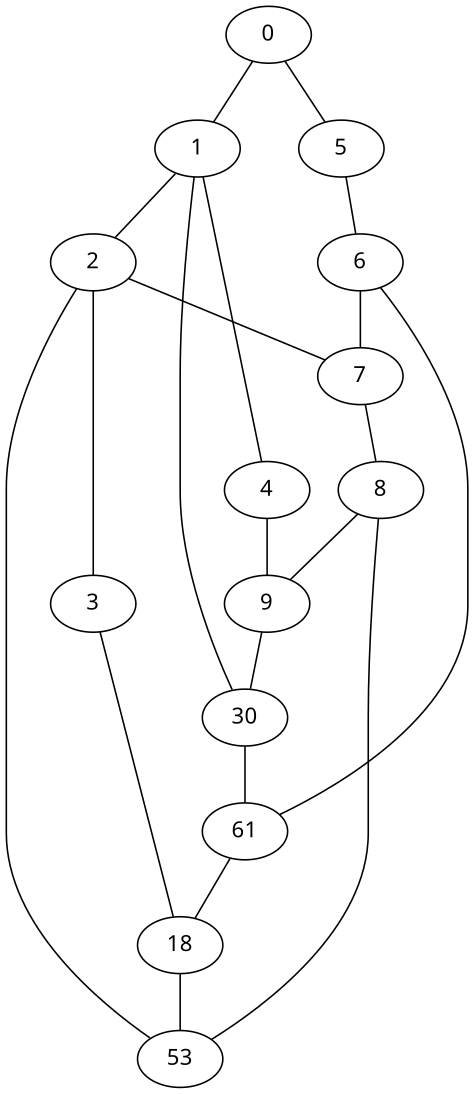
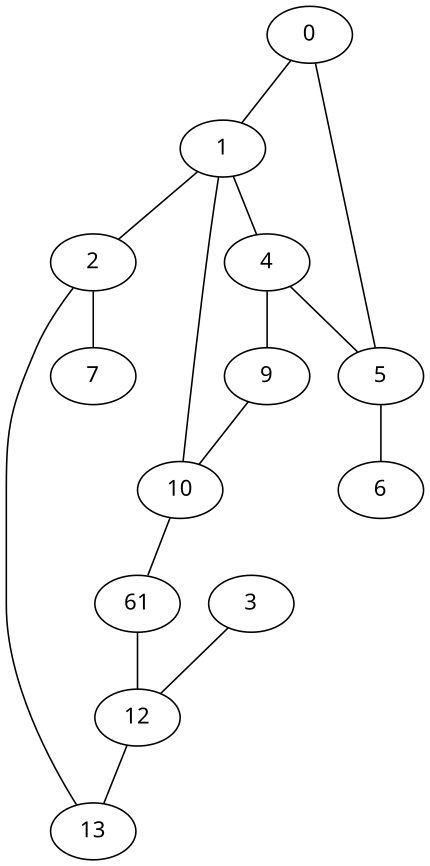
edge "4" -- "5": added
edge "6" -- "7": removed
edge "2" -- "3": removed
node "8": removed
edge "6" -- "61": removed
node "30": label "30" -> "10"
node "18": label "18" -> "12"
node "53": label "53" -> "13"
